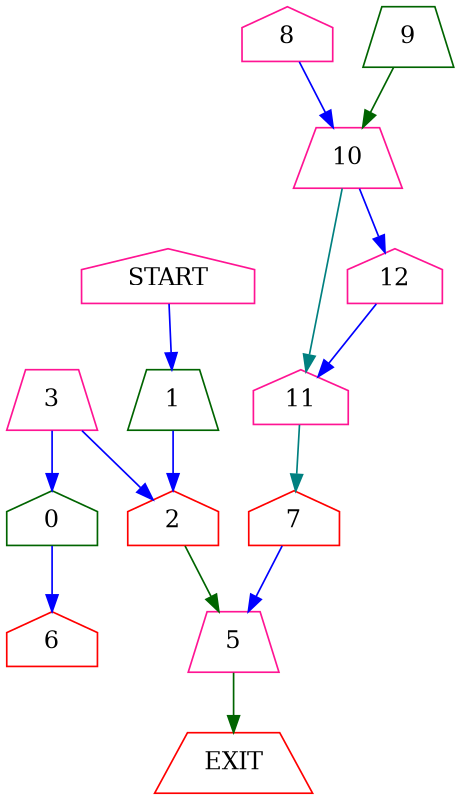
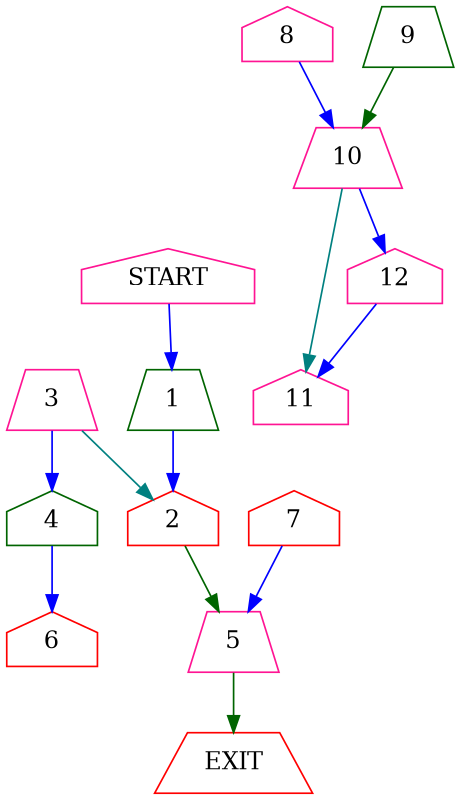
edge "11" -> "7": removed
edge "3" -> "2": color blue -> teal
node "0": label "0" -> "4"
